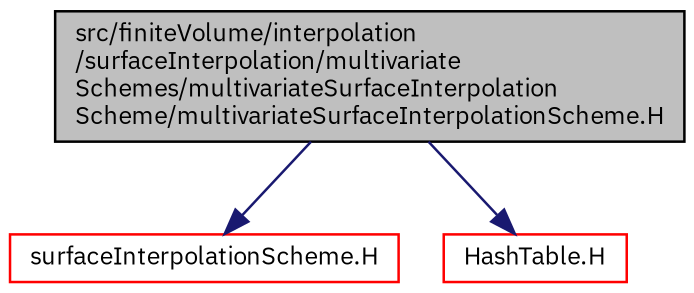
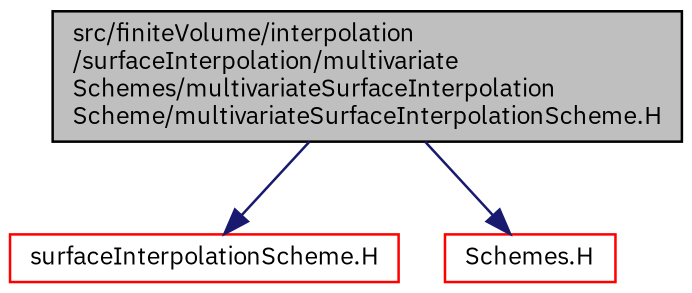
node "HashTable.H": label "HashTable.H" -> "Schemes.H"
